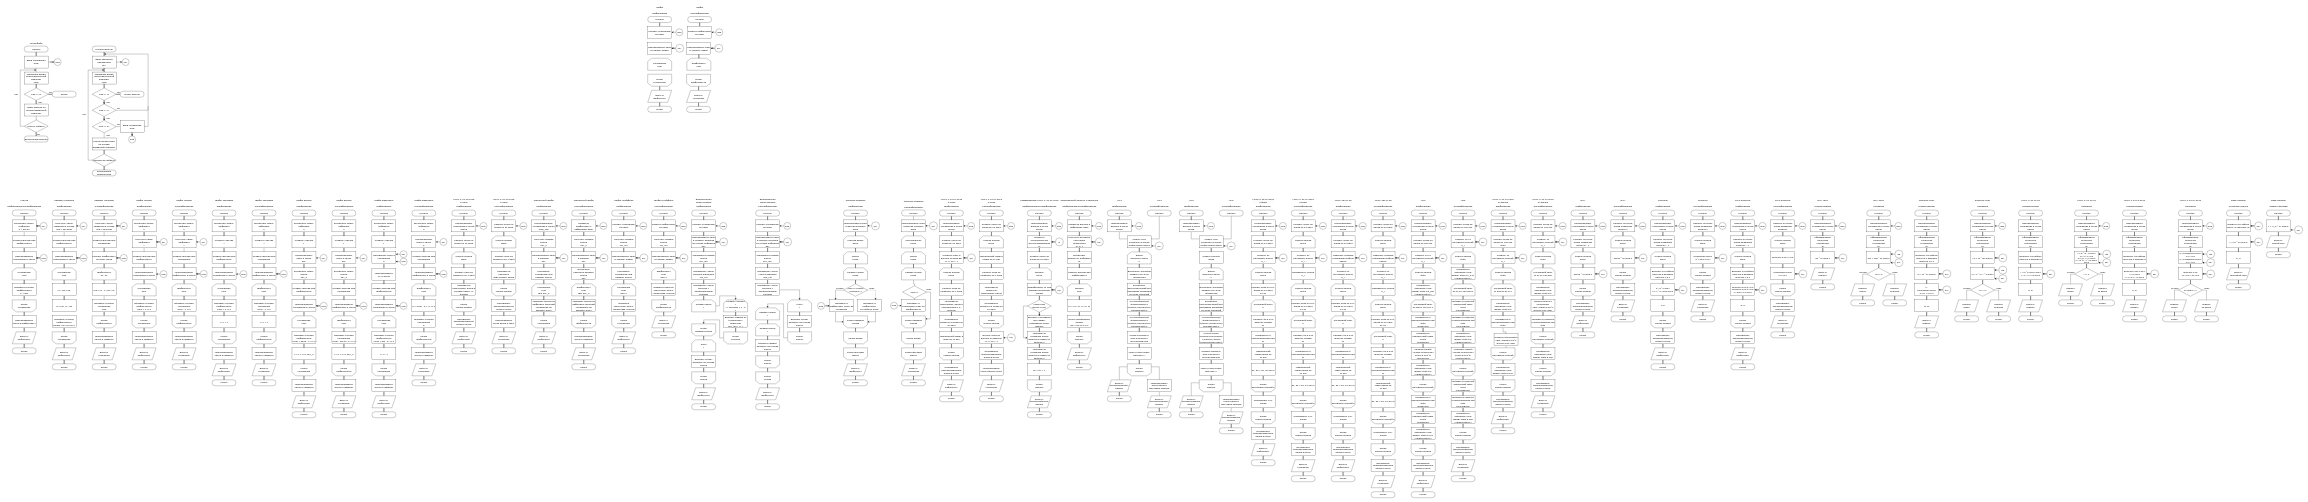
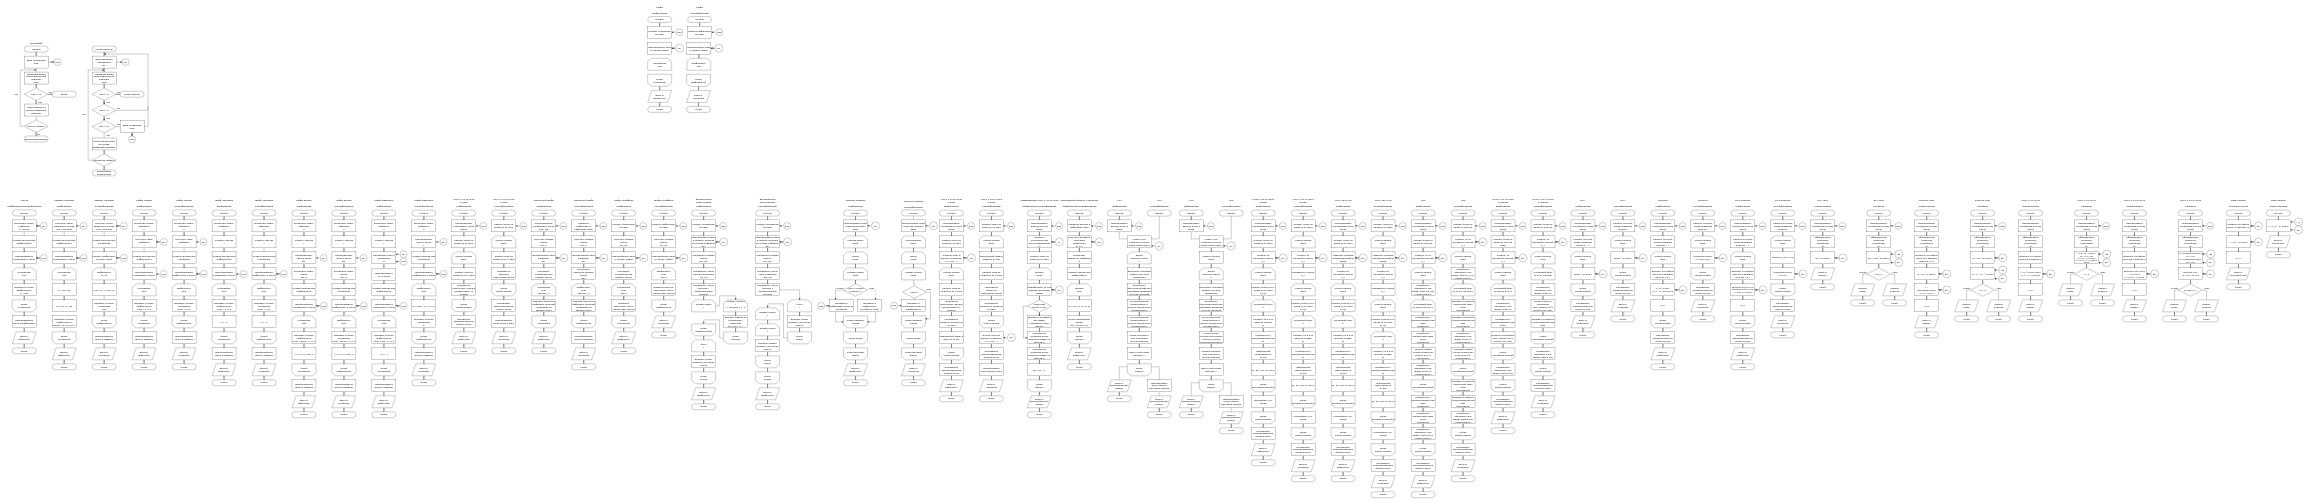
edge "y_b" -> "r = (y_b ^ x) mod p": added
node "y_b": added
node "Произвести R преобразования (сдвиг | уножение в GF(2^8) многочлен 0x1c3 | сдвиг)": moved (1506, 340) -> (1503, 338)
